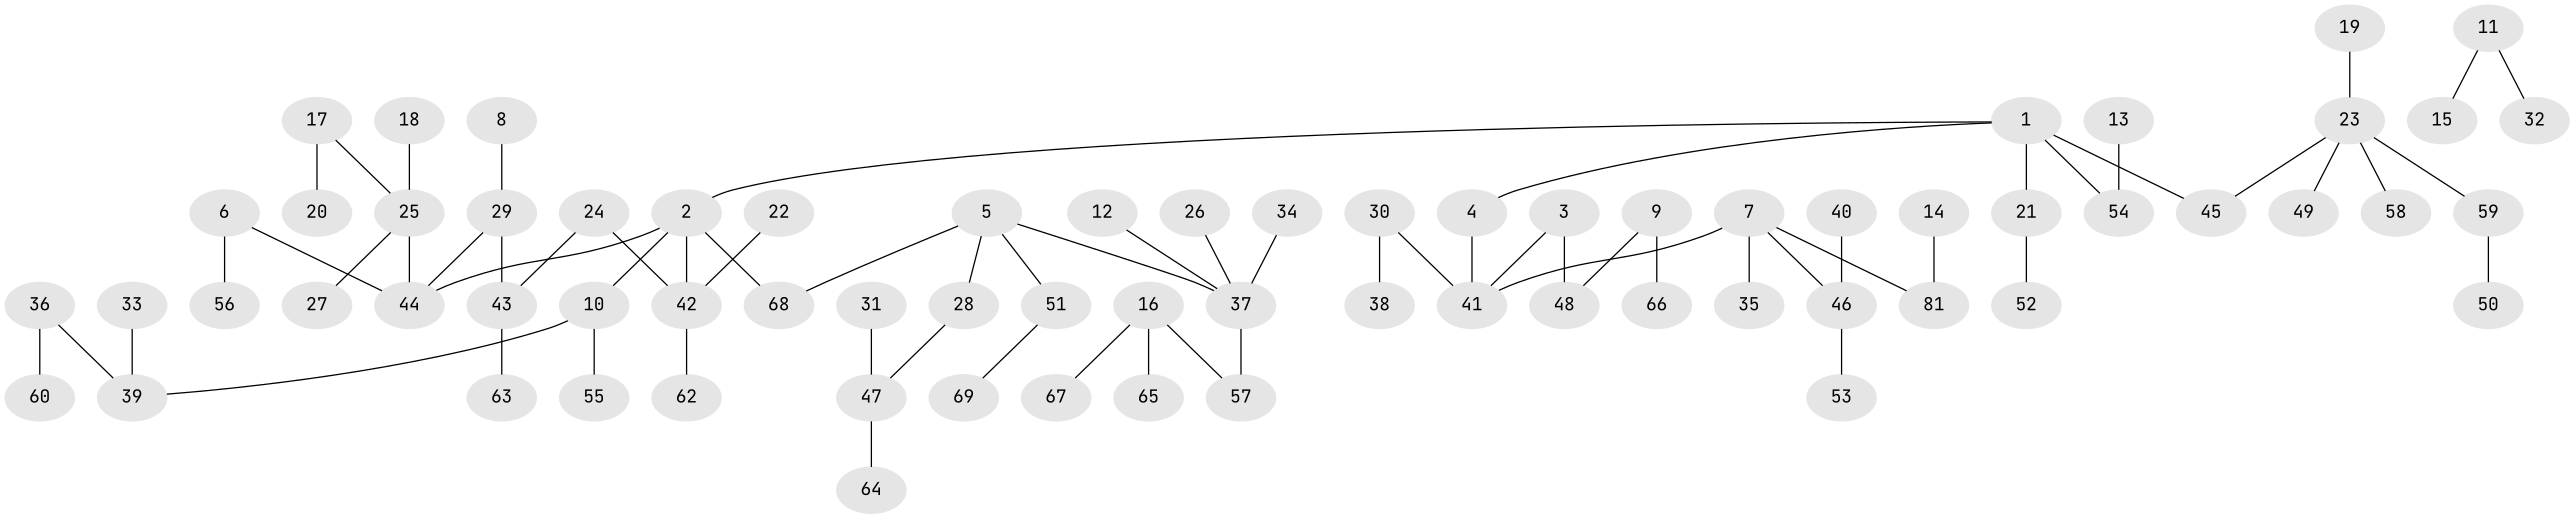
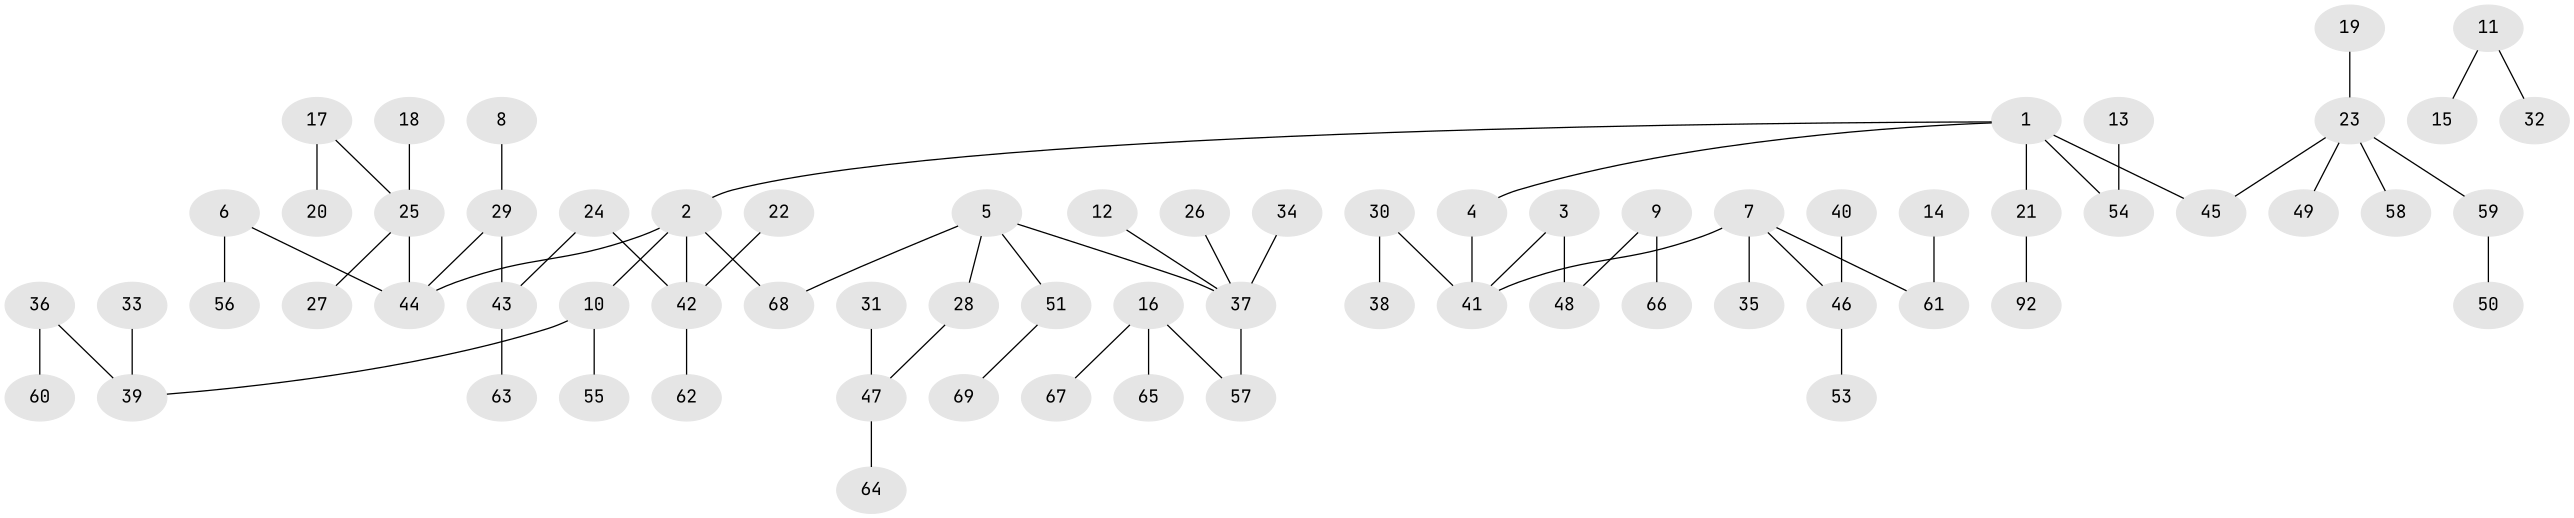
node "81": label "81" -> "61"
node "52": label "52" -> "92"
